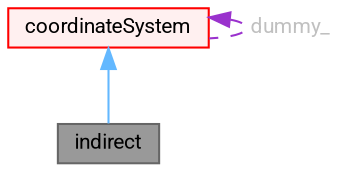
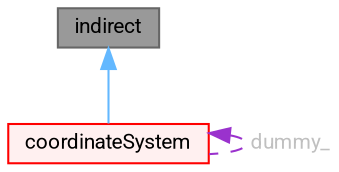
edge "indirect" -> "coordinateSystem": reversed
